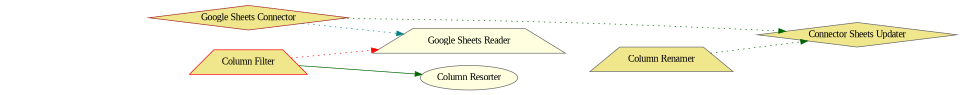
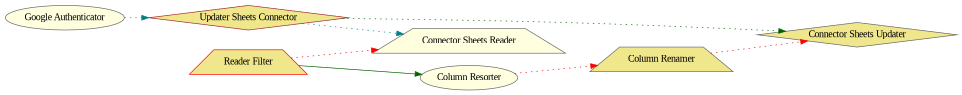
node "Google Authenticator": added
node "Google Sheets Connector": label "Google Sheets Connector" -> "Updater Sheets Connector"
node "Google Sheets Reader": label "Google Sheets Reader" -> "Connector Sheets Reader"
edge "Column Renamer" -> "Connector Sheets Updater": color darkgreen -> red
node "Column Filter": label "Column Filter" -> "Reader Filter"
edge "Column Resorter" -> "Column Renamer": added
